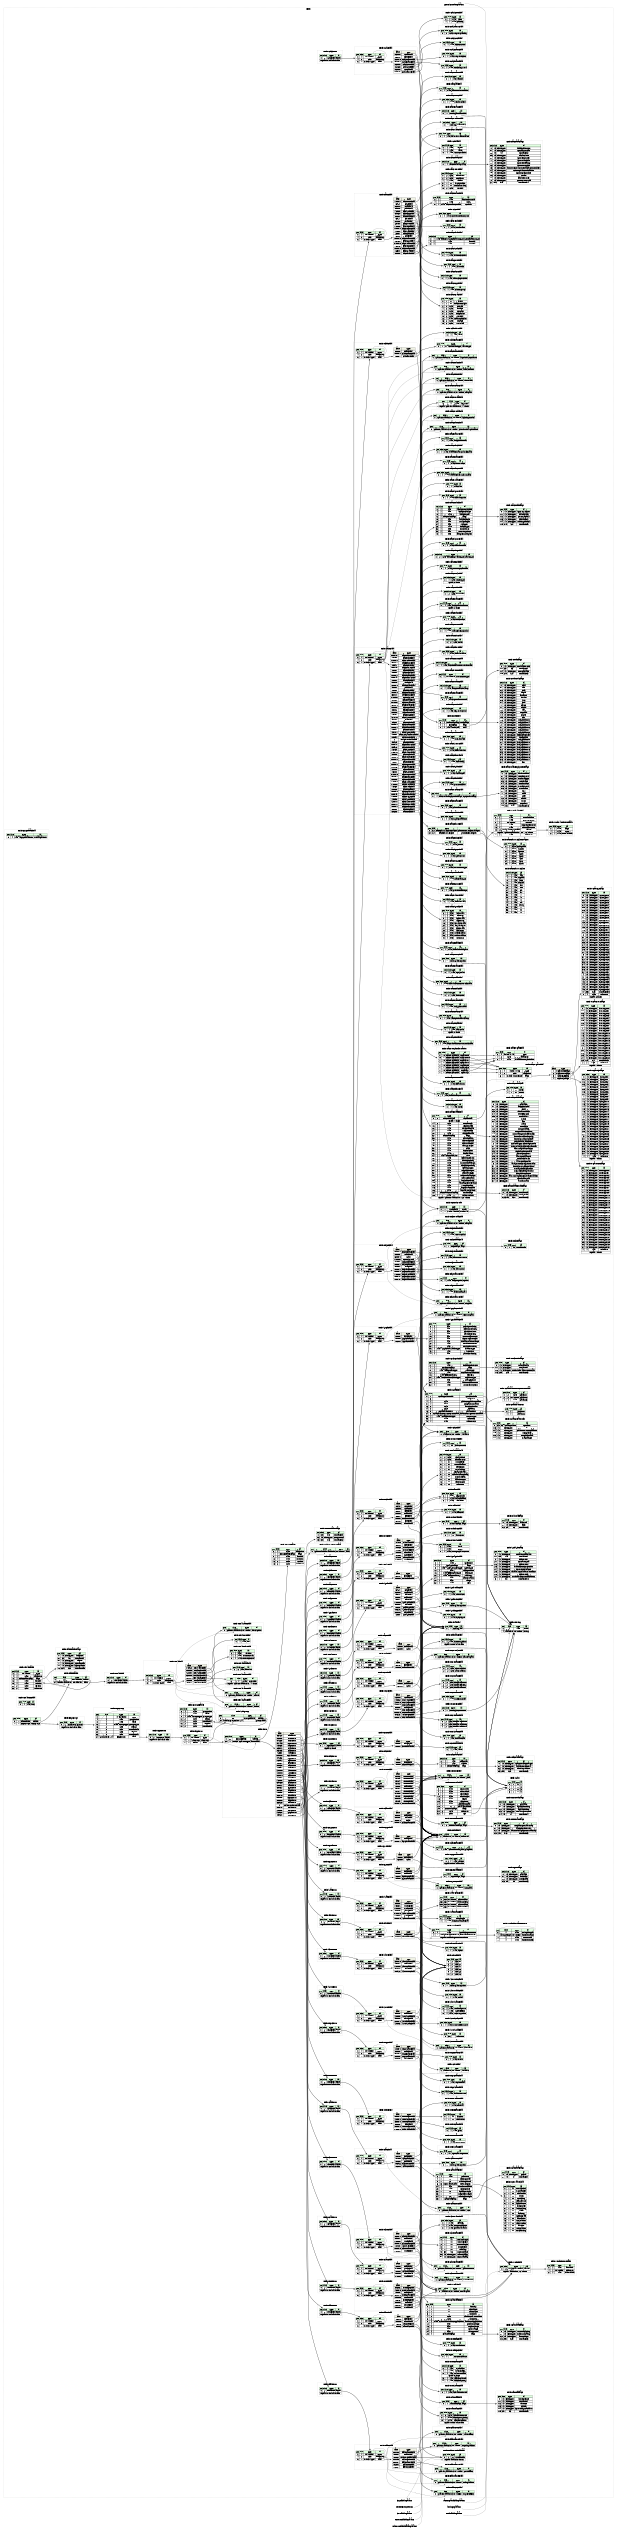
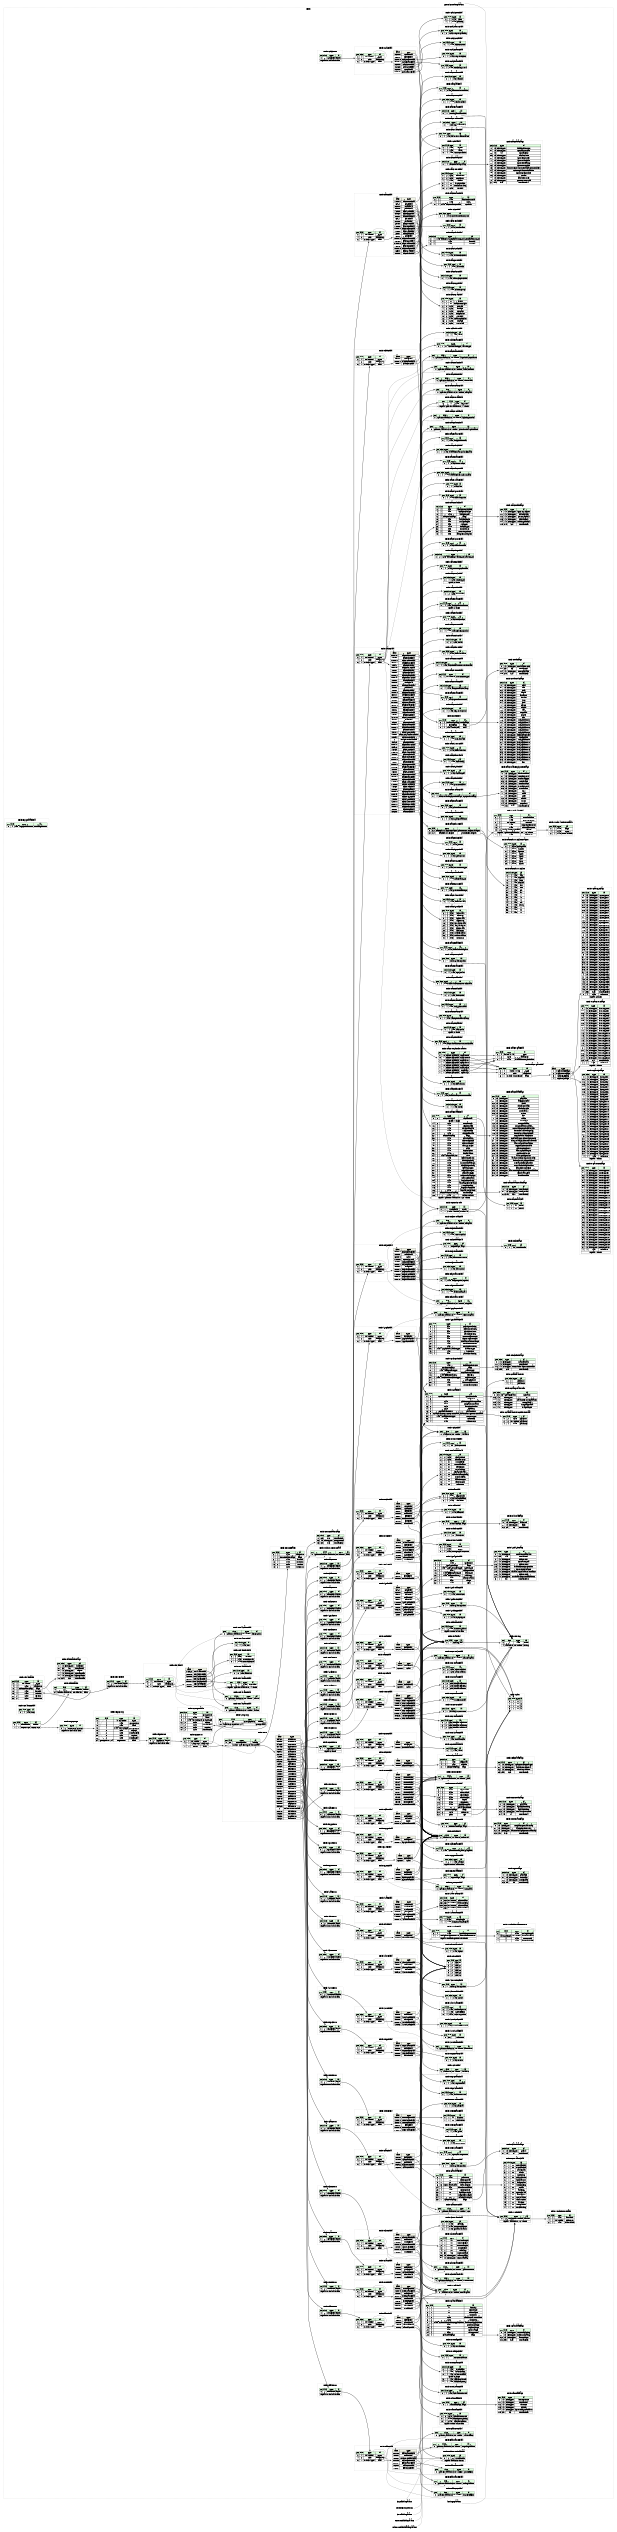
node "race_mpav_field__params": removed
node "modt_field__params": removed
